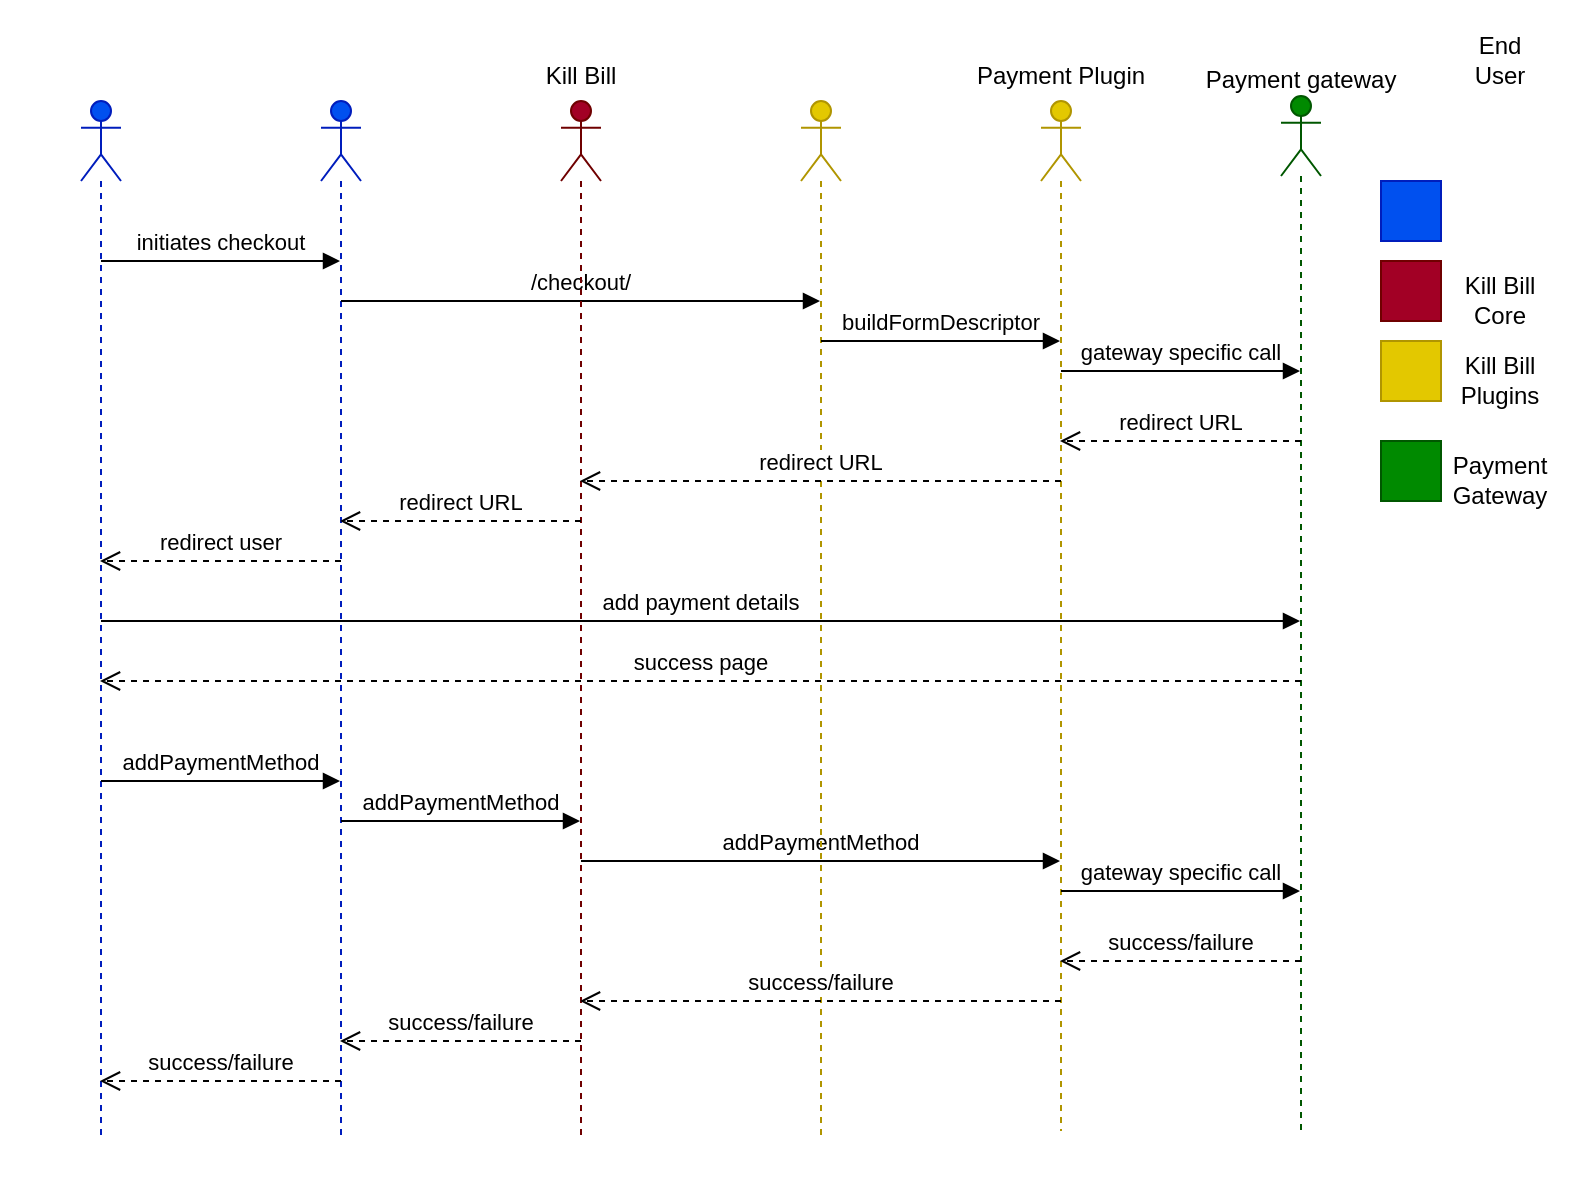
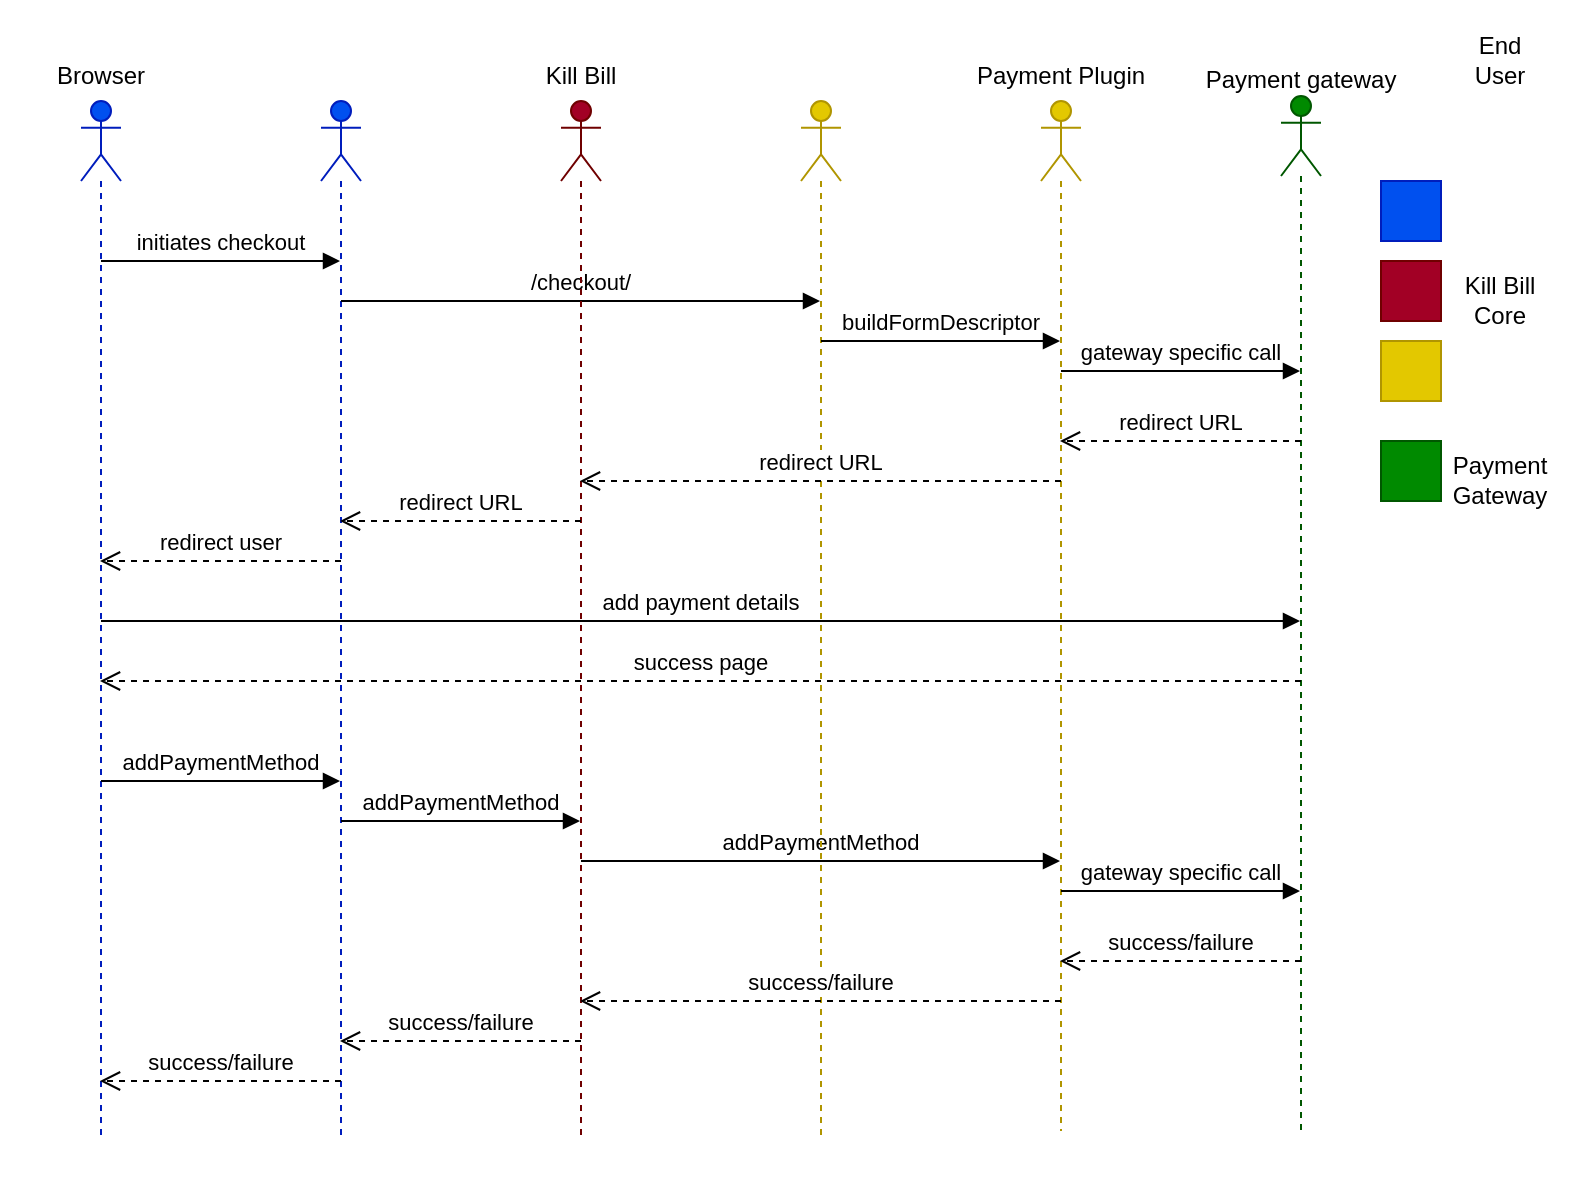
node "Browser": added
node "Kill Bill Plugins": removed
